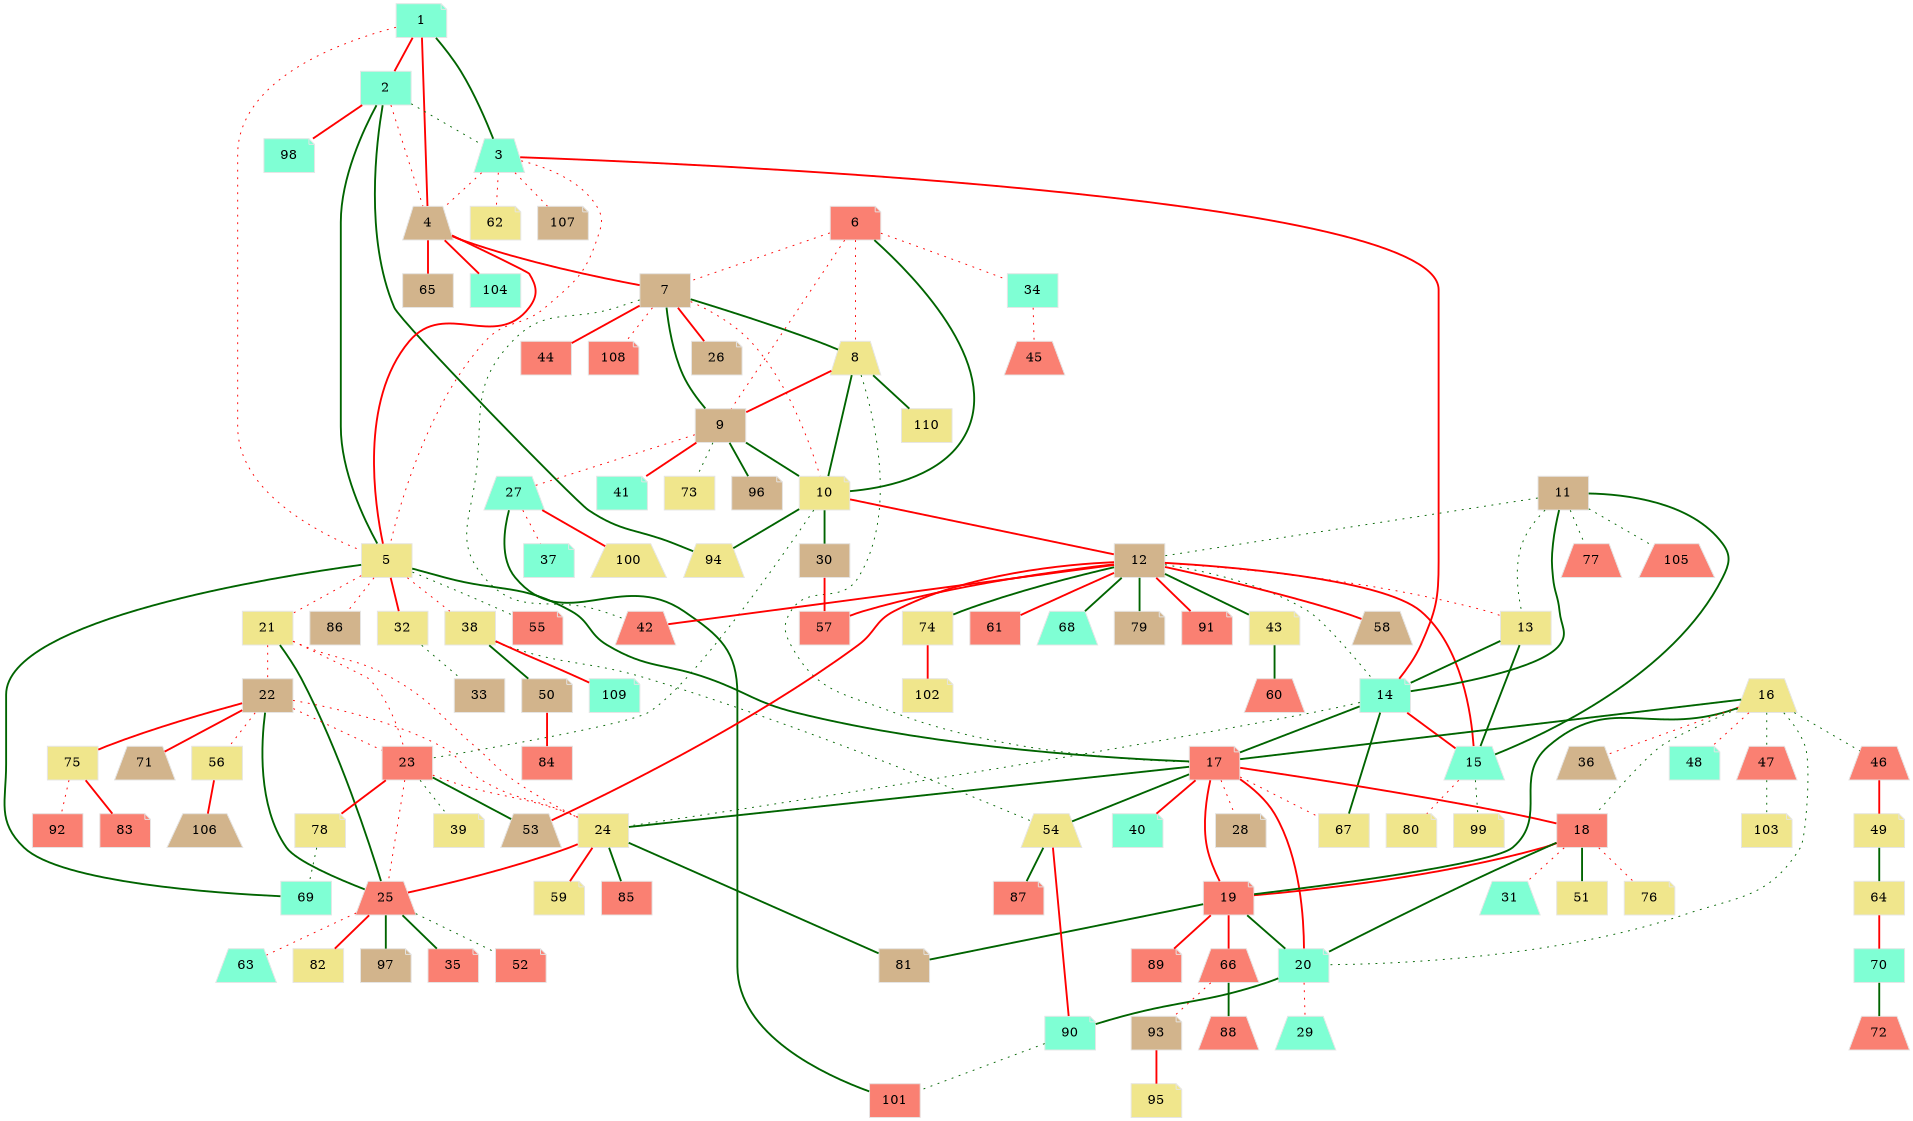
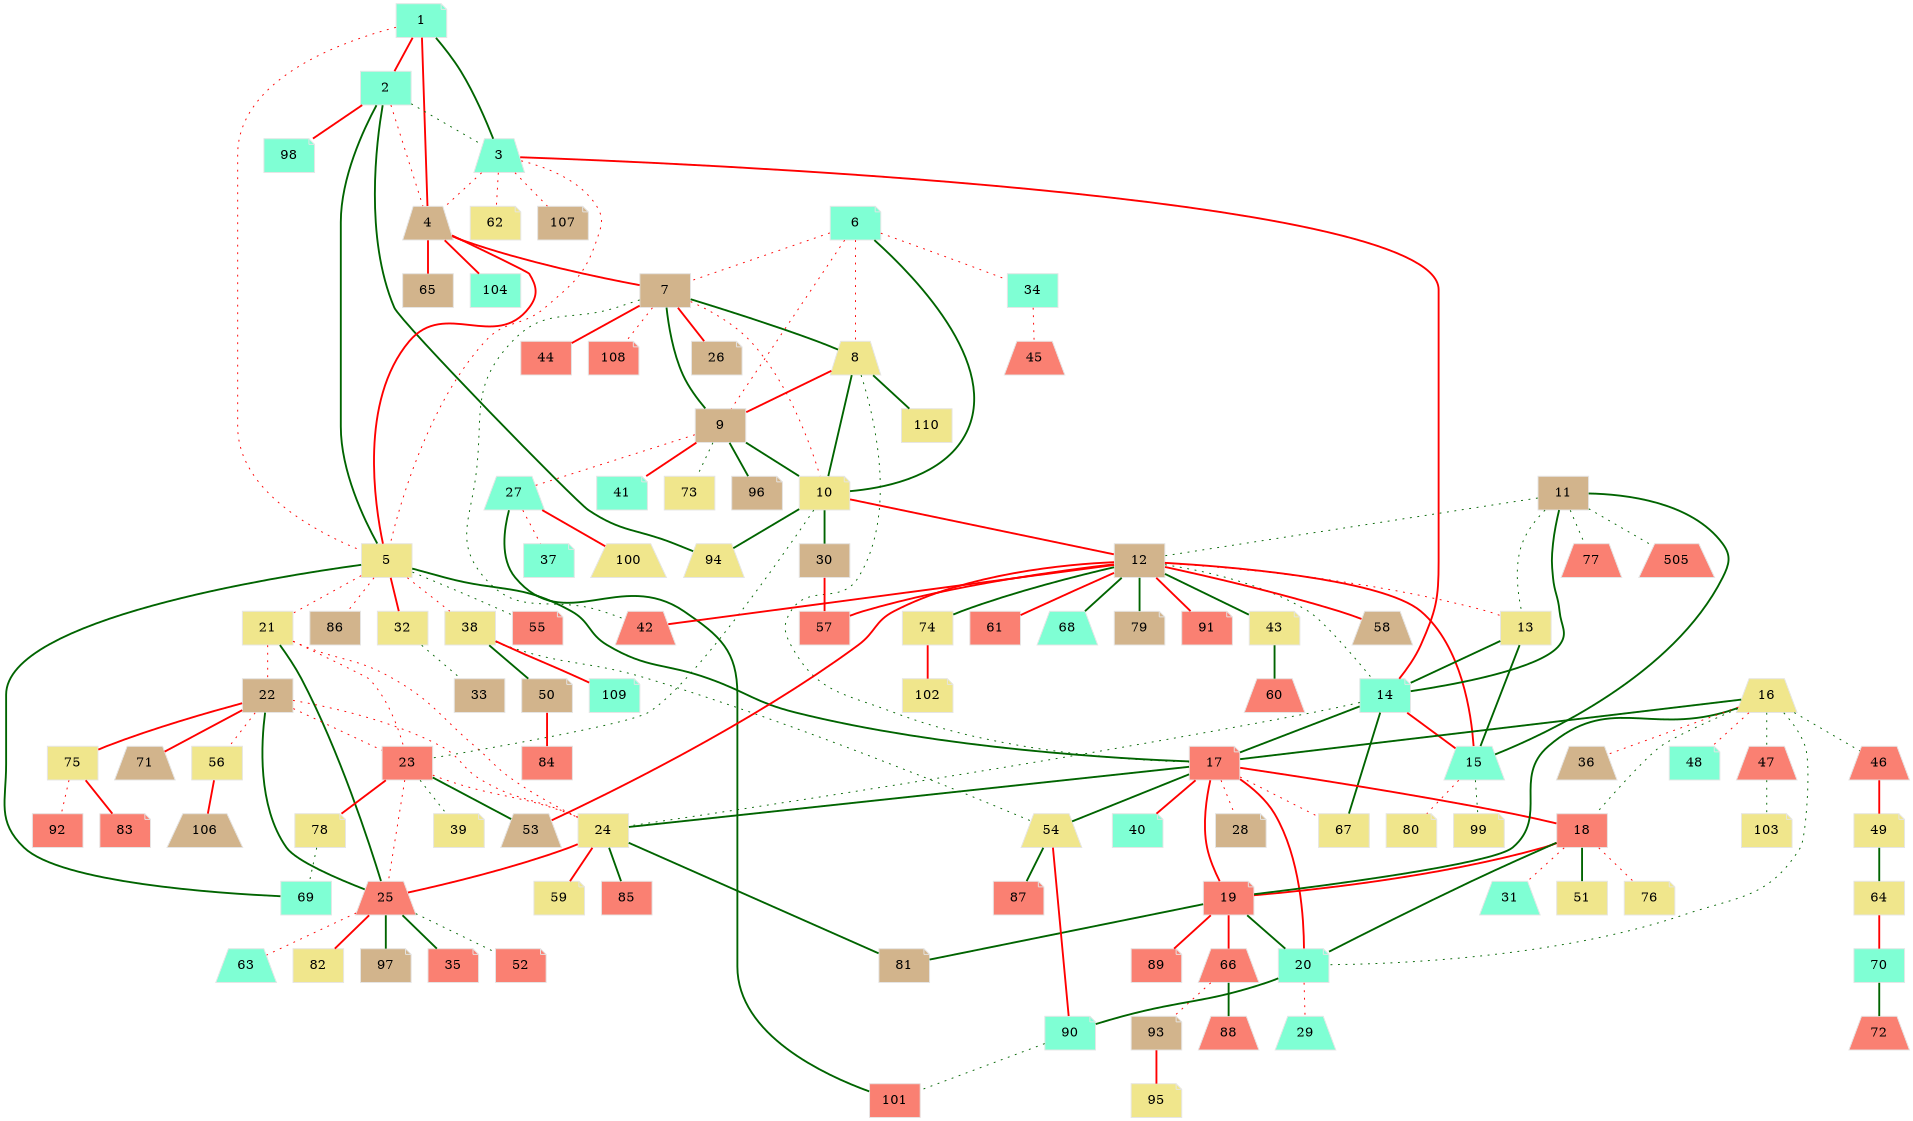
node "6": fillcolor salmon -> aquamarine
node "105": label "105" -> "505"
